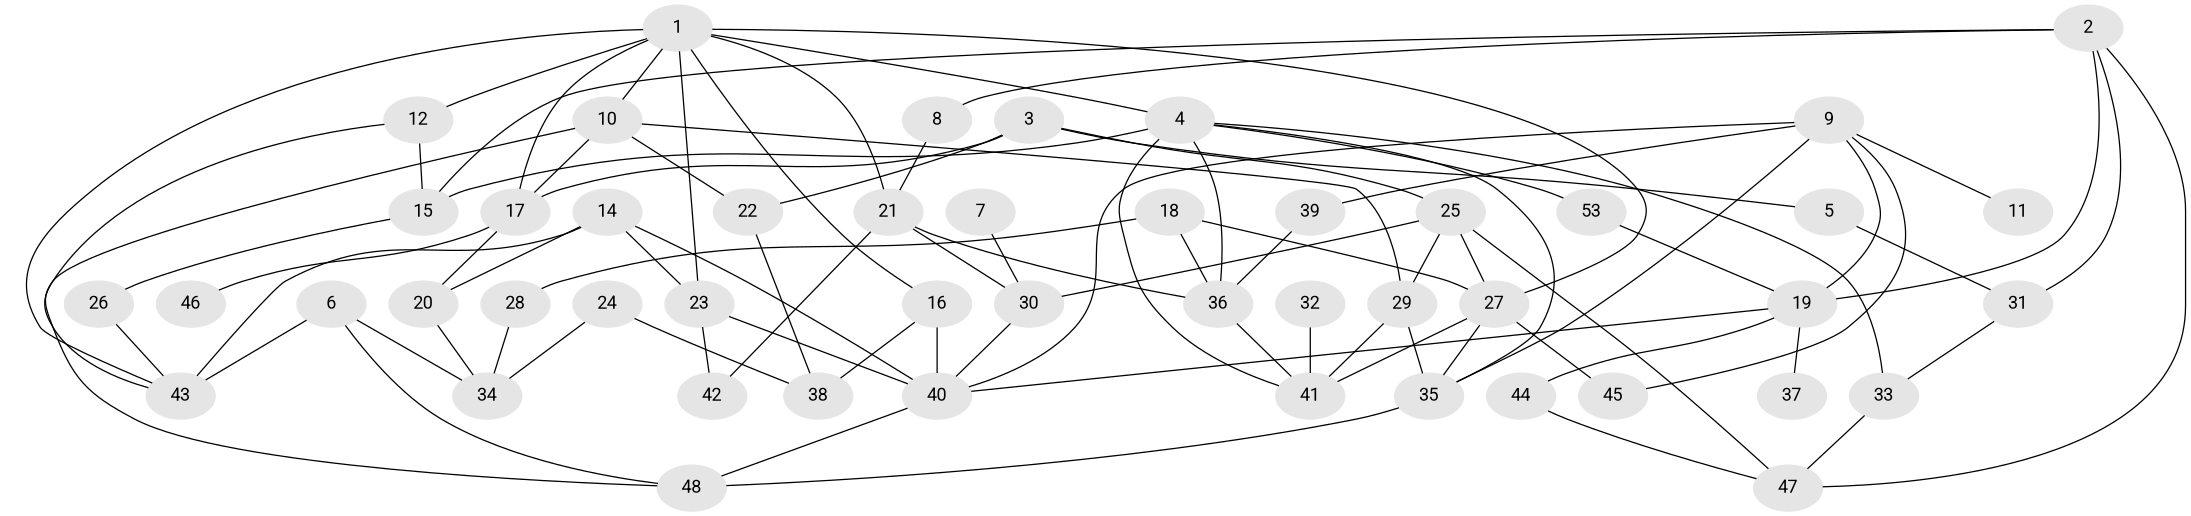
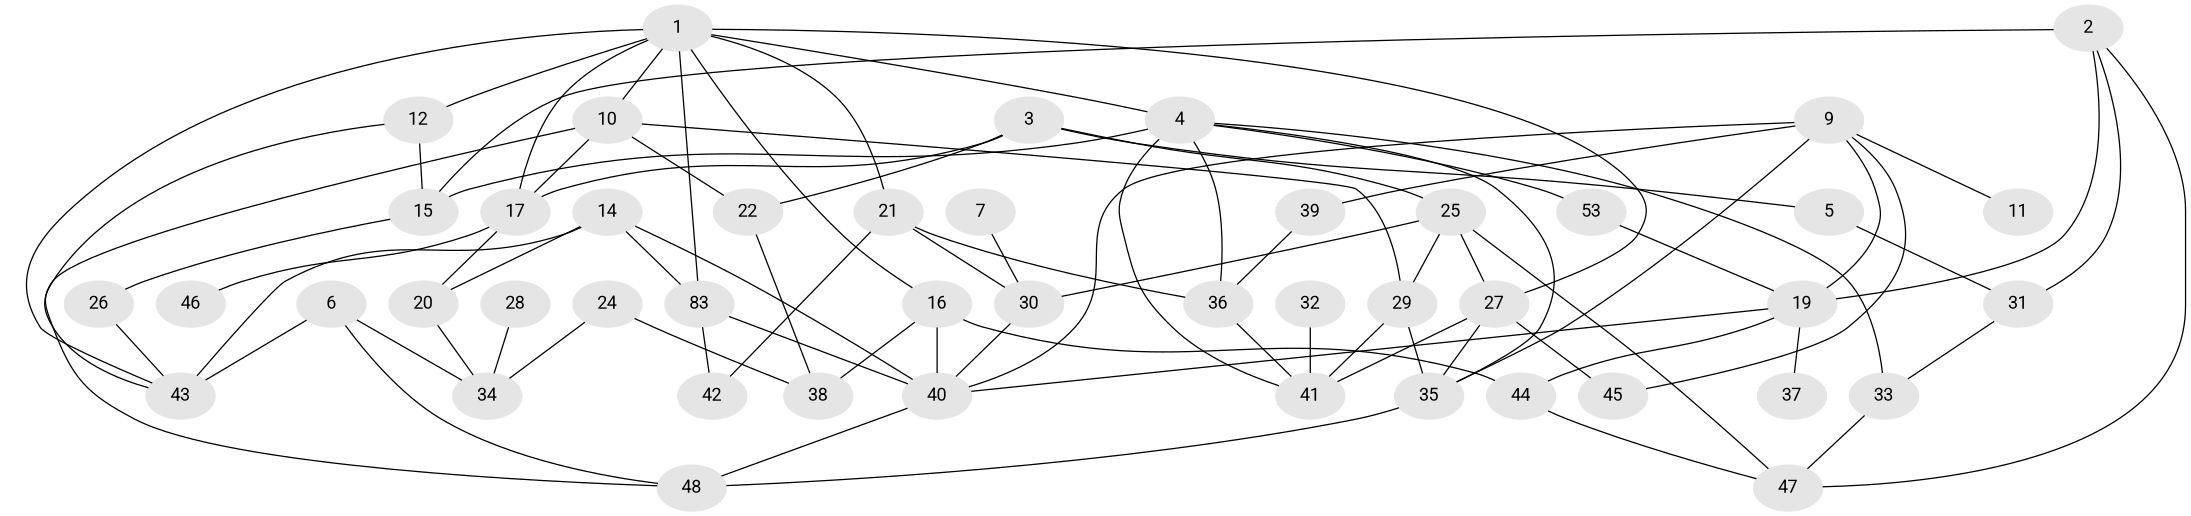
node "8": removed
node "18": removed
node "23": label "23" -> "83"
edge "16" -- "44": added
